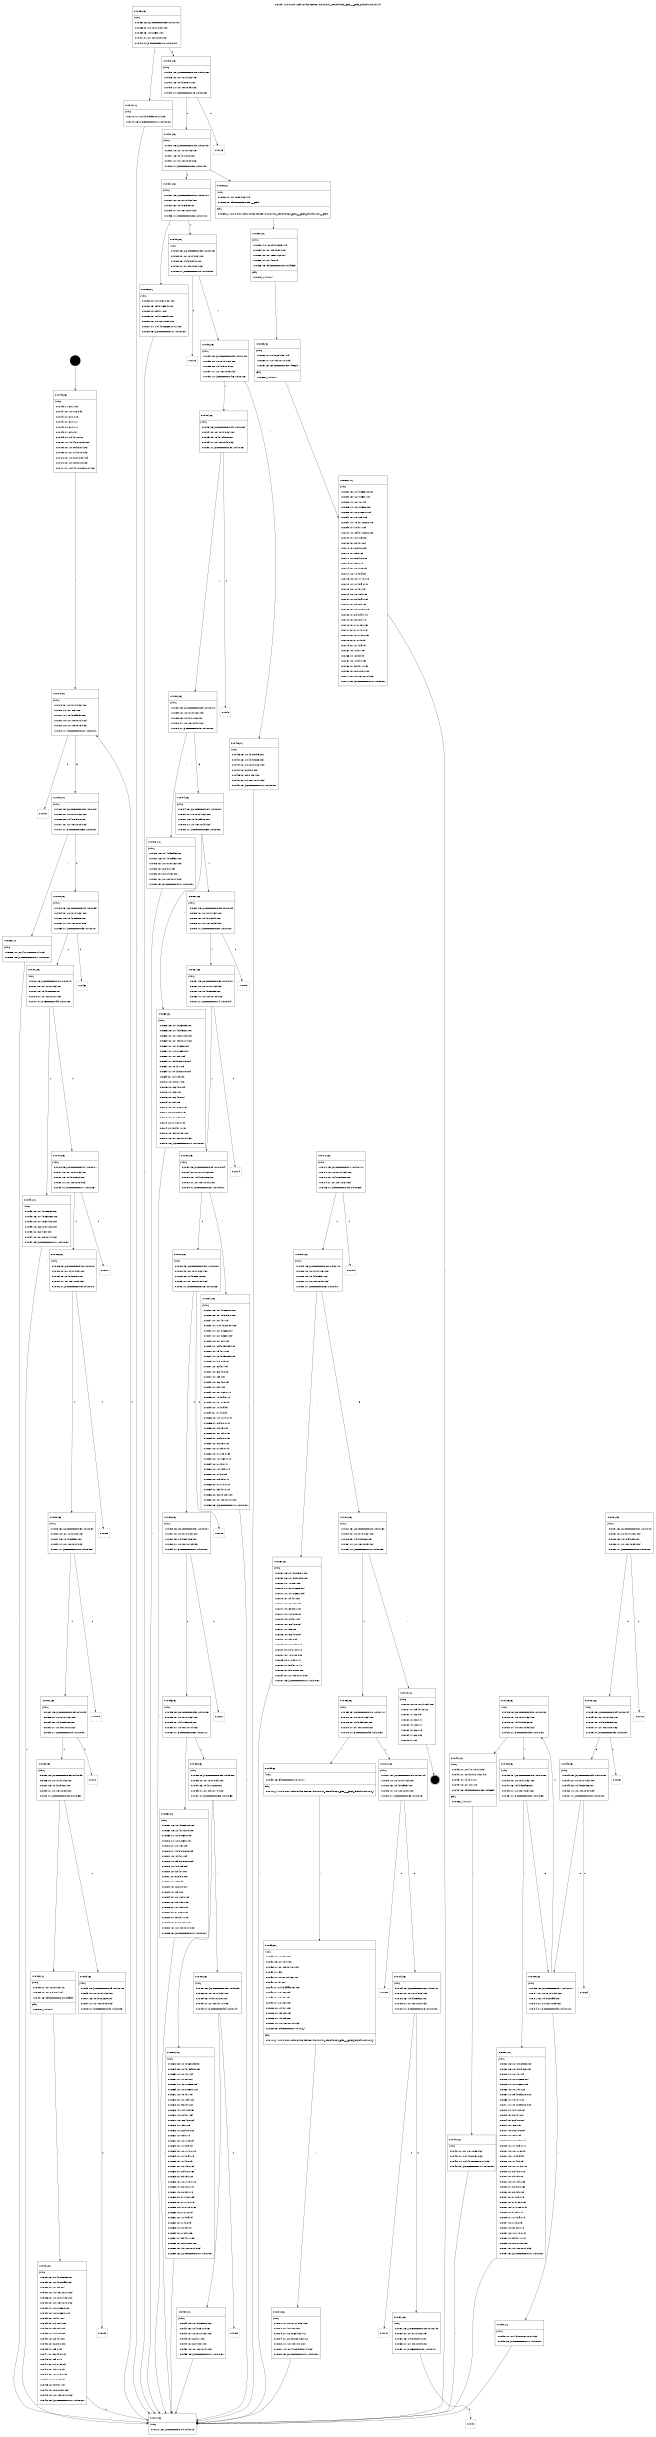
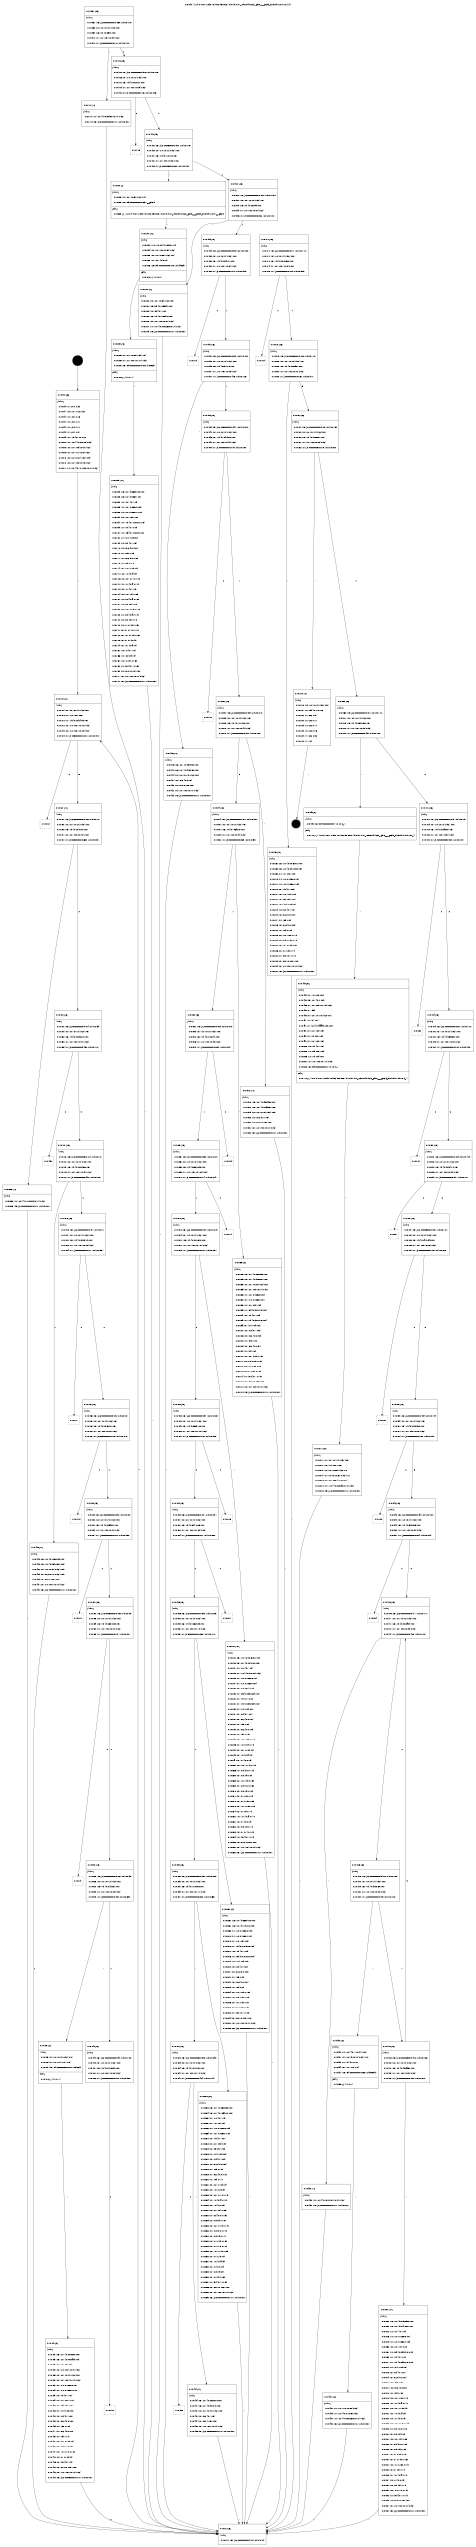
edge "0x401aa8 [25]" -> "0x401ac1 [25]": added, label "13"
